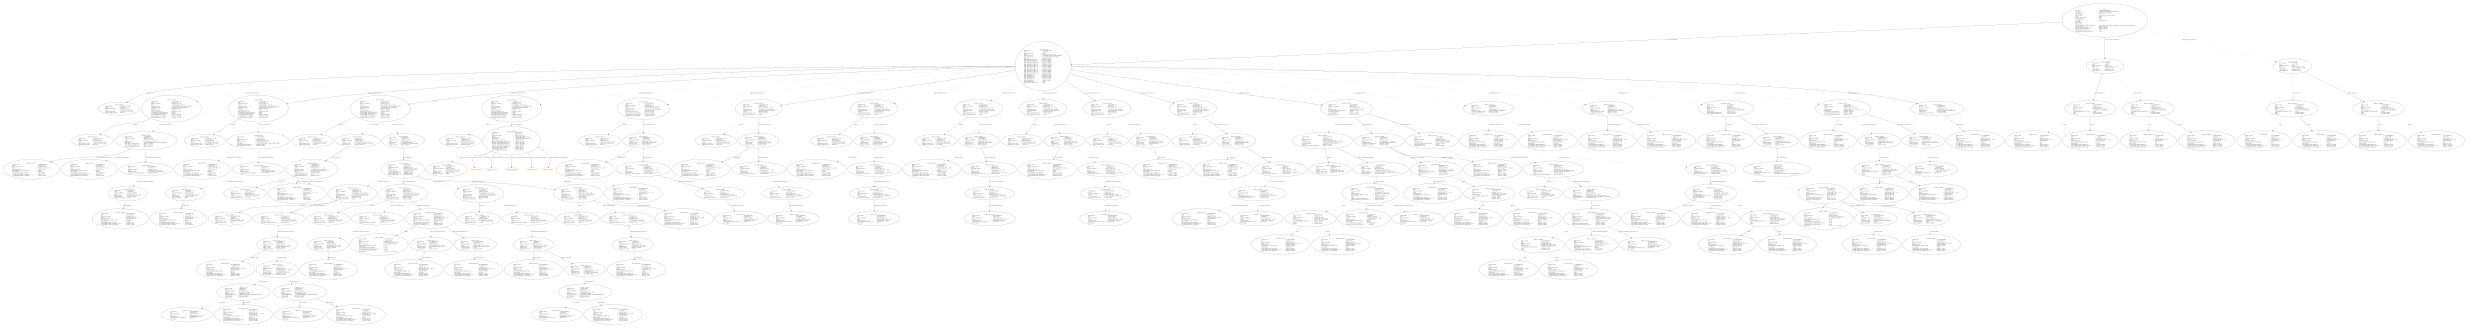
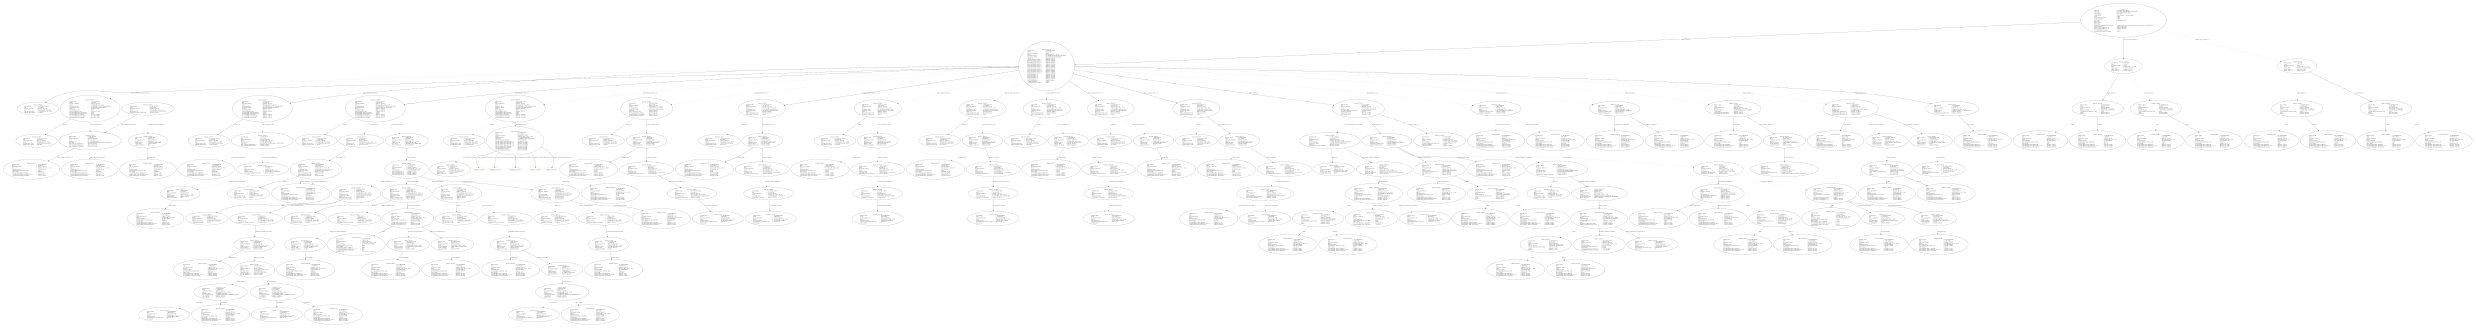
edge "Element_2326160" -> "Element_2329183": reversed
